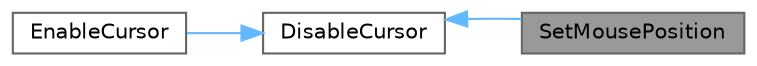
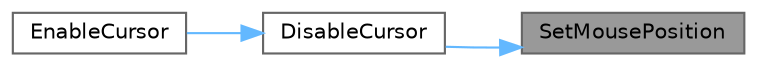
edge "SetMousePosition" -> "DisableCursor": reversed
